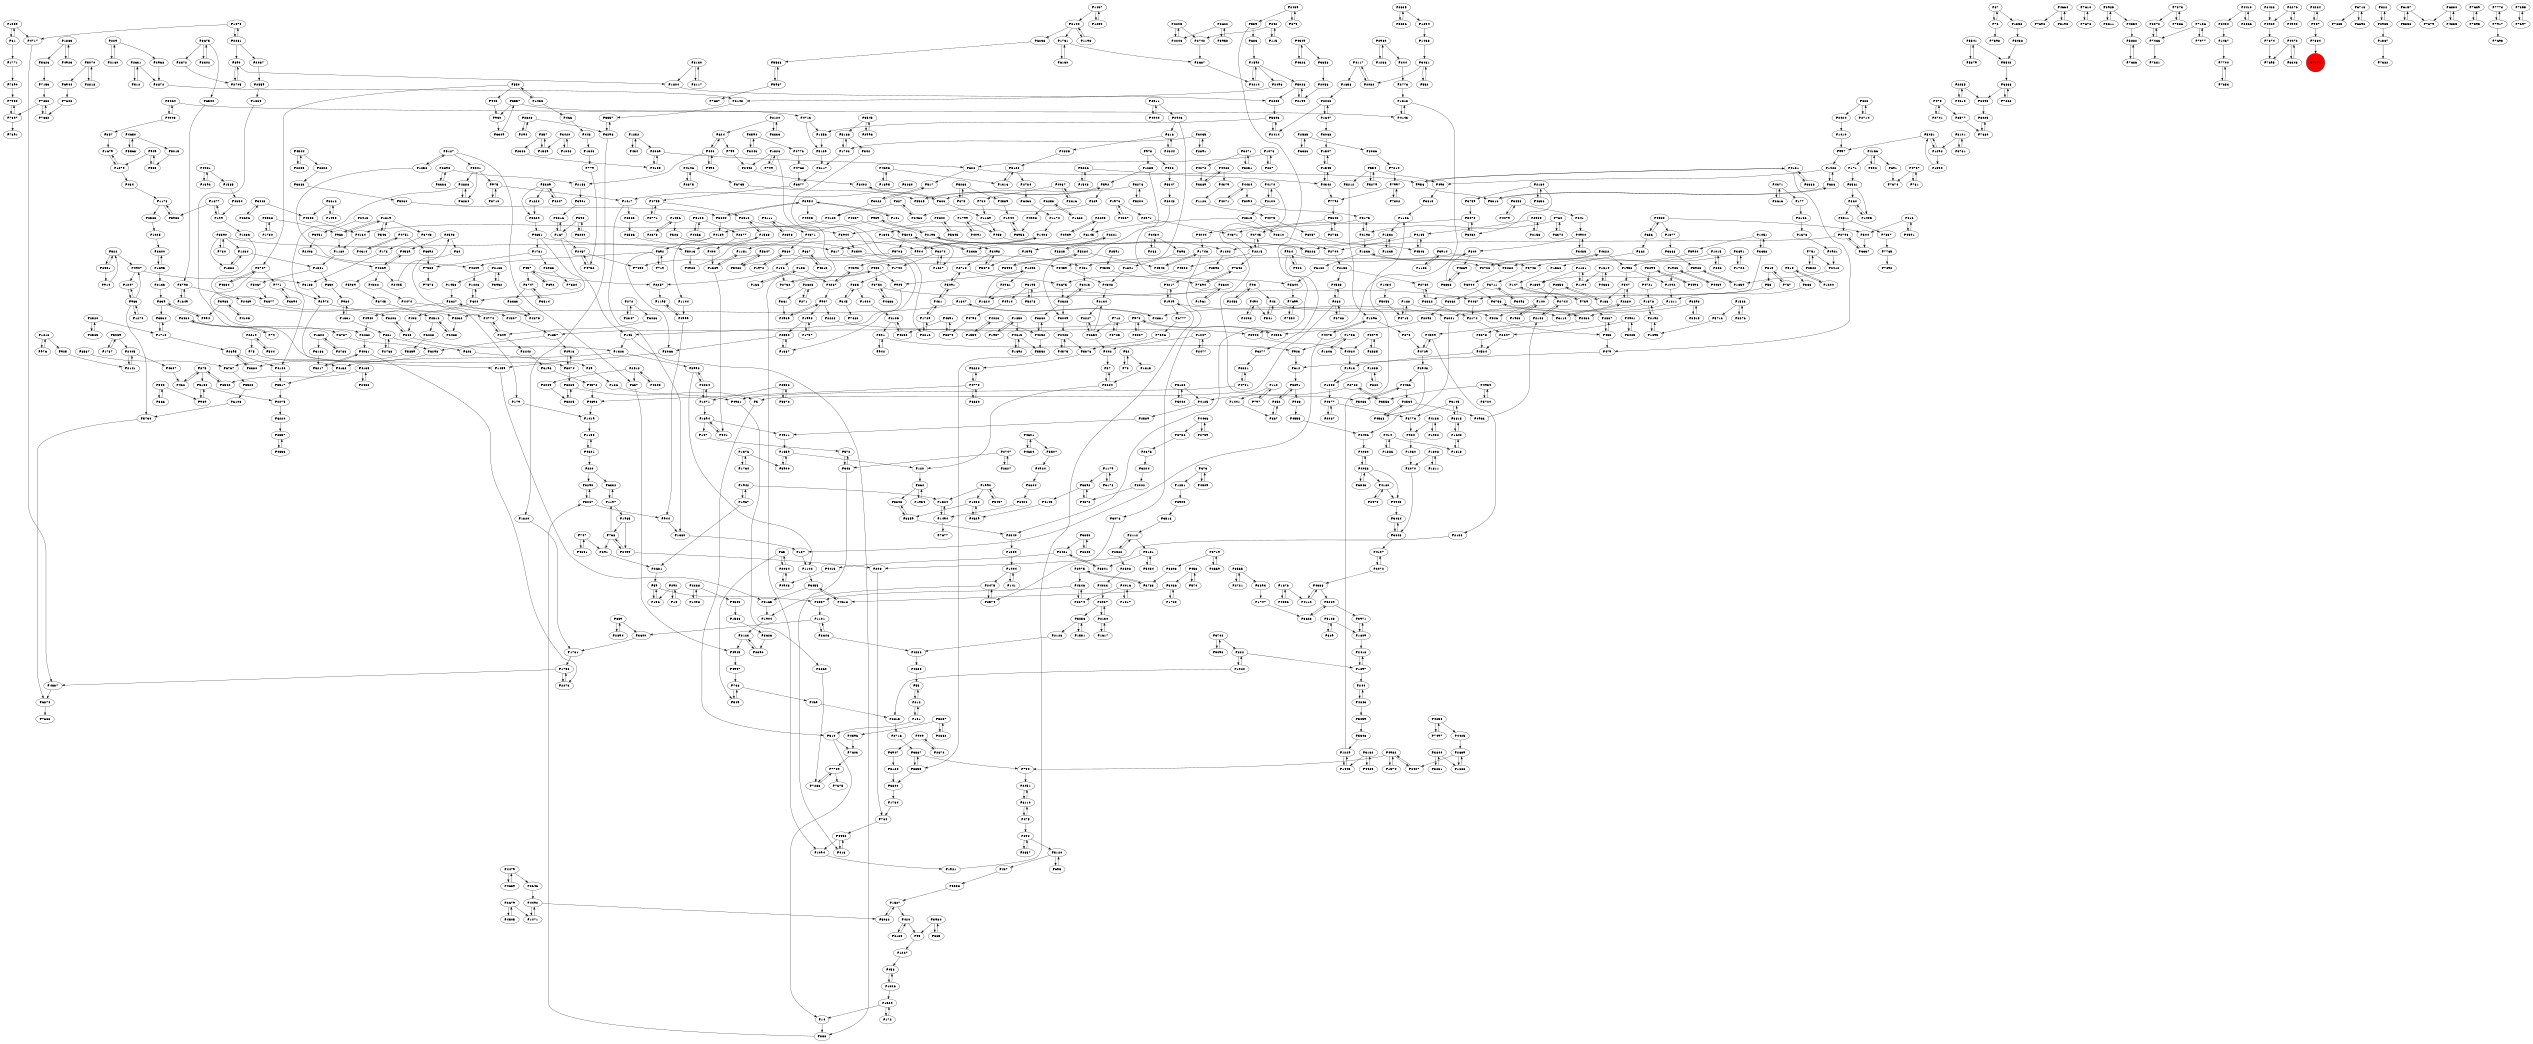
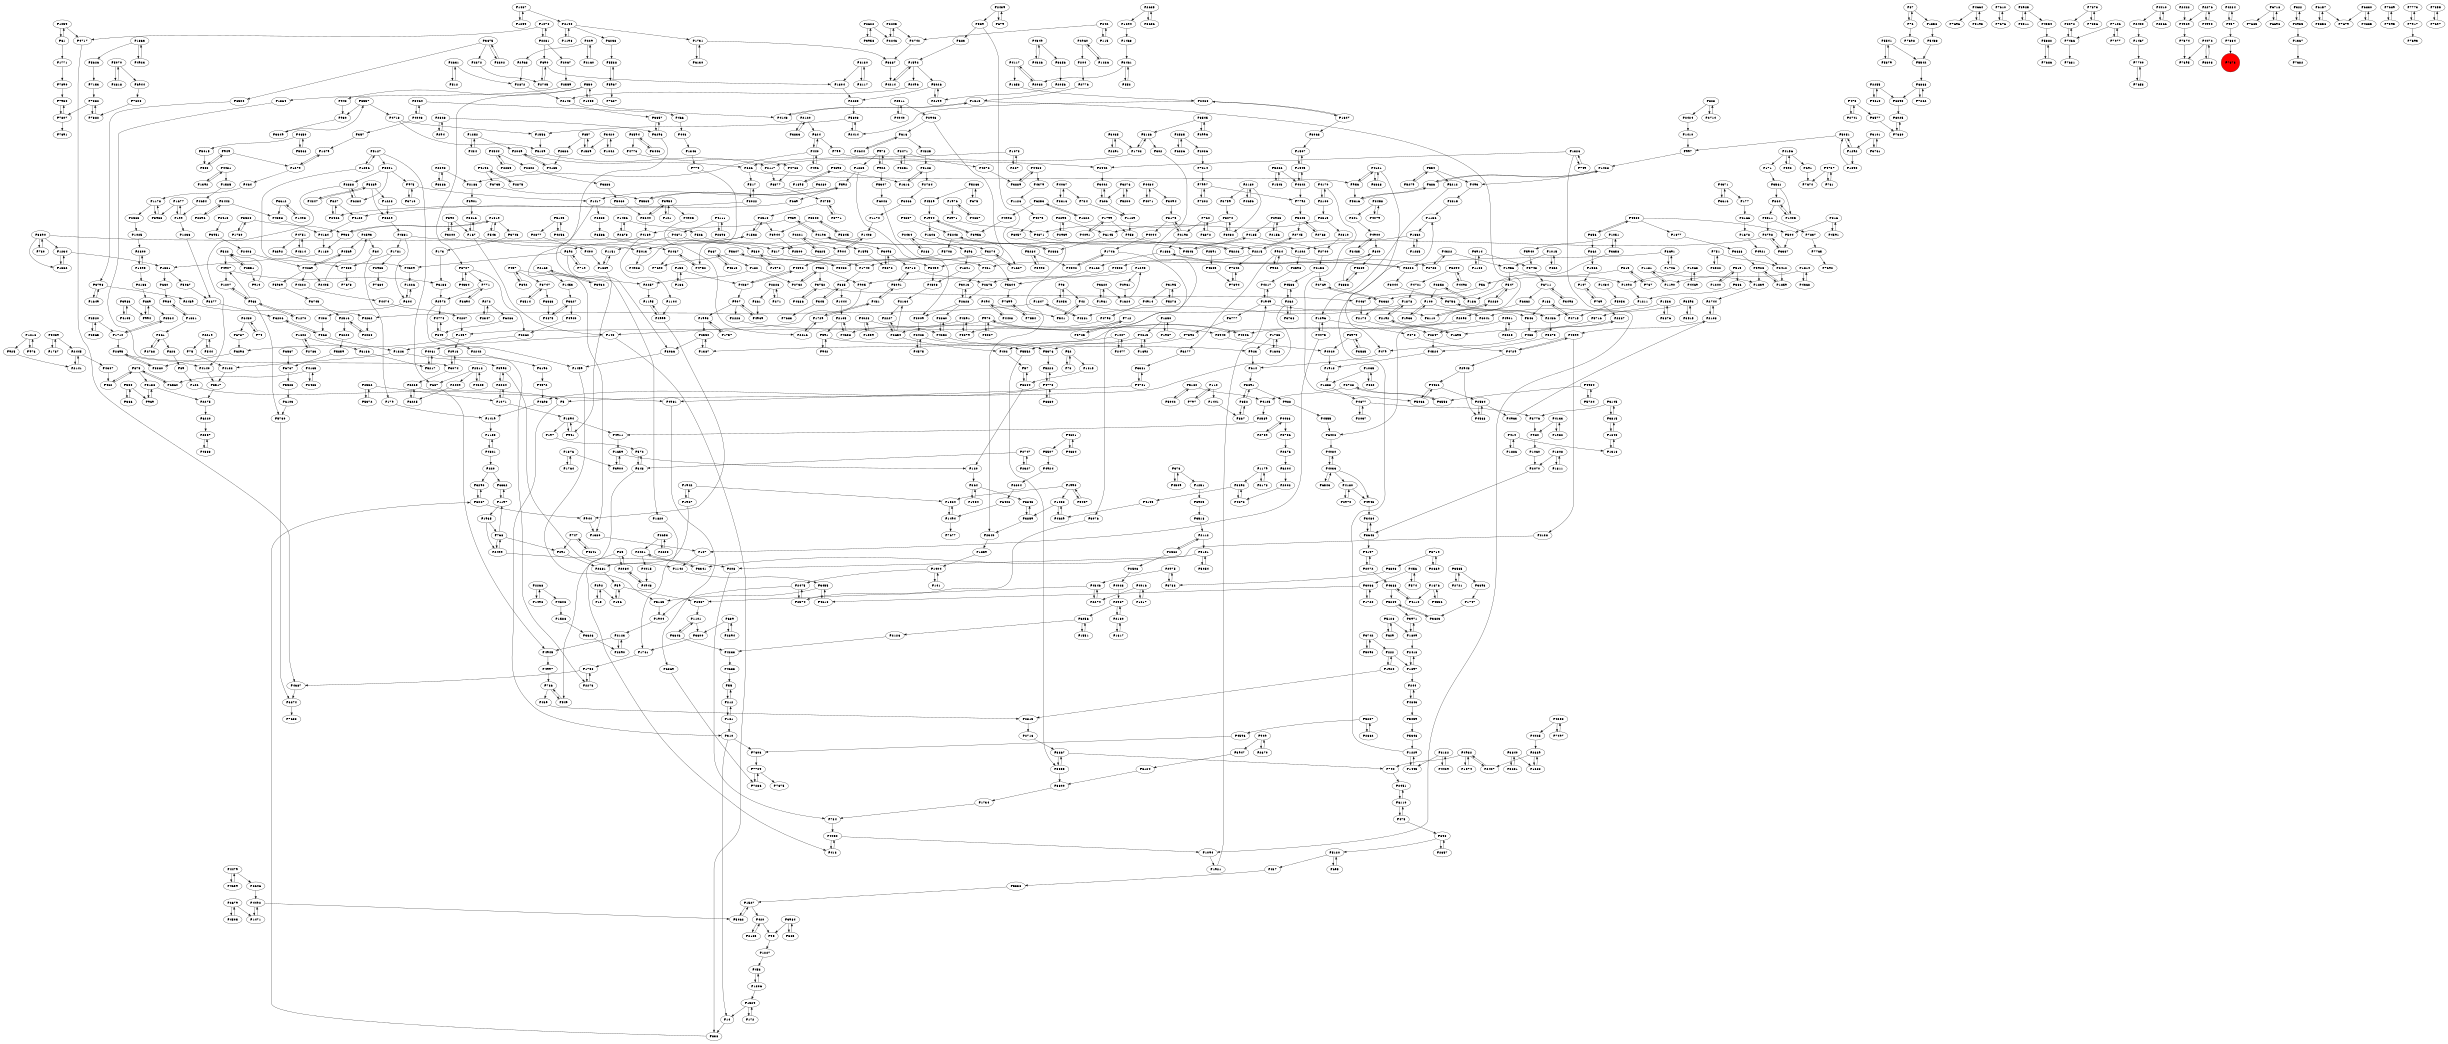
edge "P902" -> "P978": added
